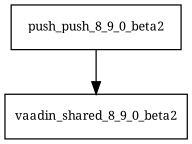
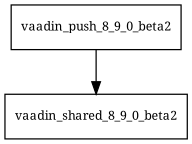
node "push_push_8_9_0_beta2": label "push_push_8_9_0_beta2" -> "vaadin_push_8_9_0_beta2"
